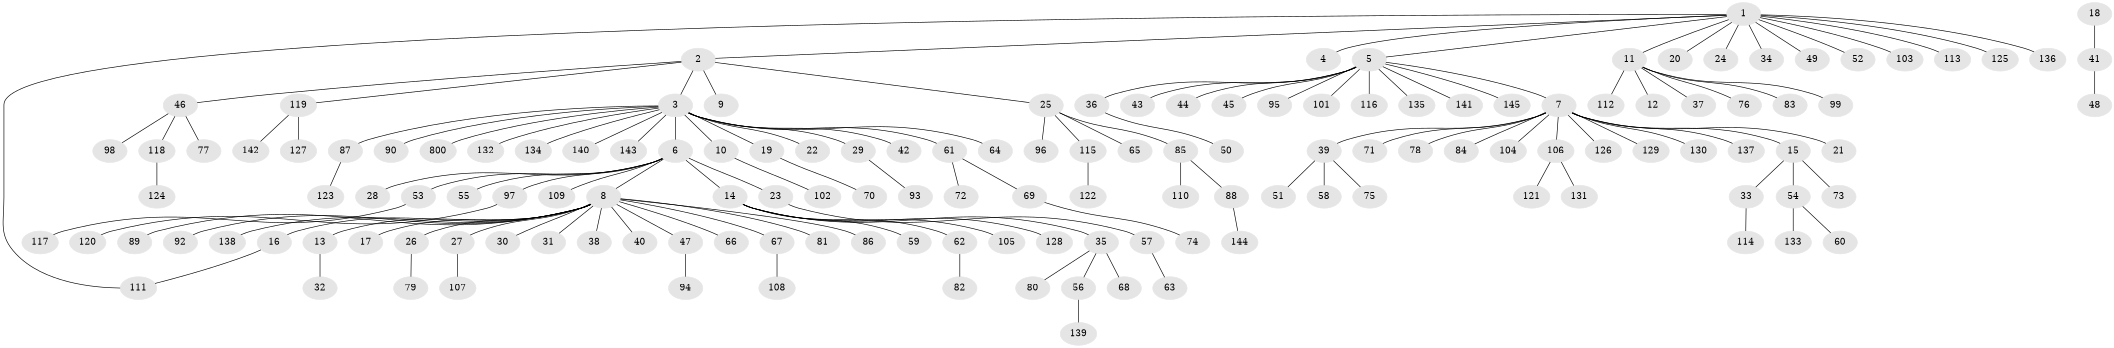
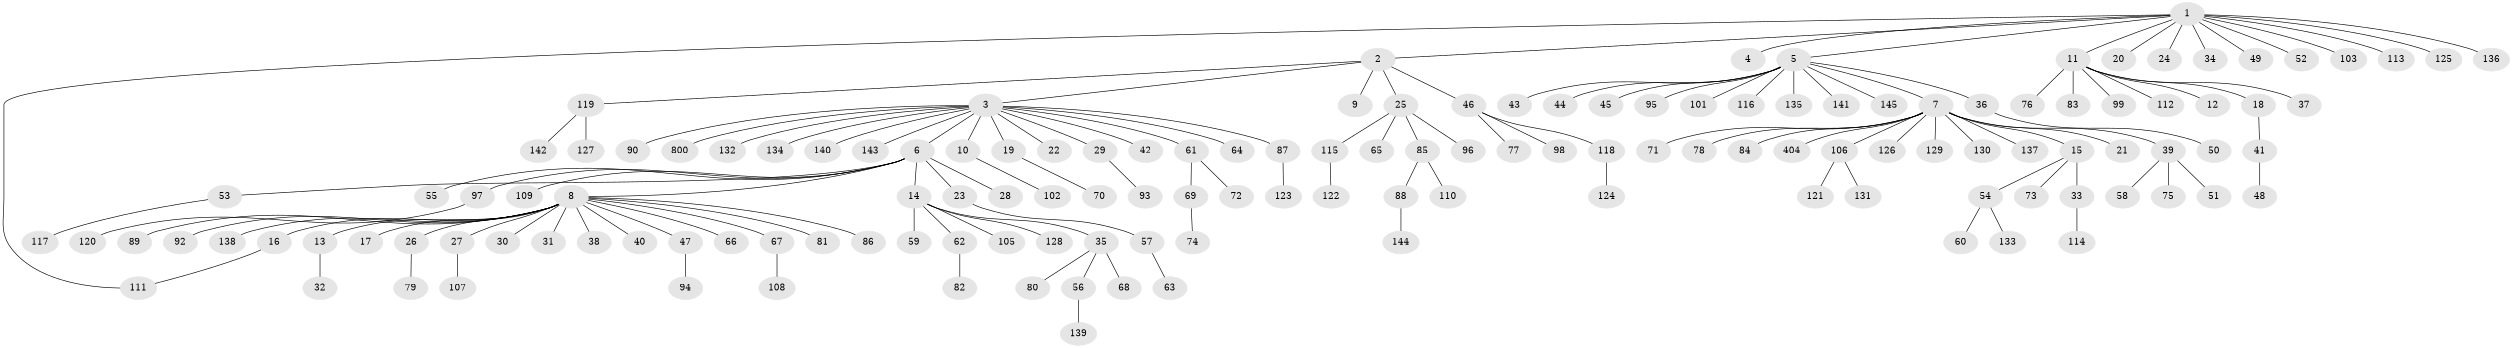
edge "11" -- "18": added
node "104": label "104" -> "404"
